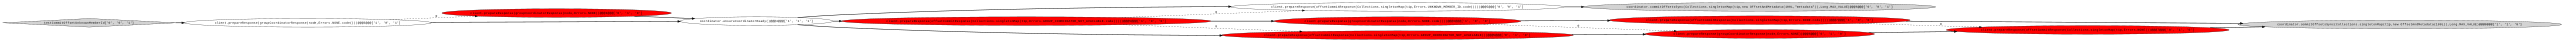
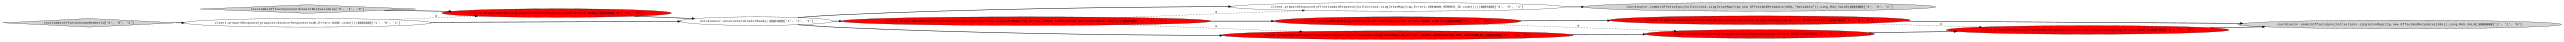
node "testCommitOffsetSyncCoordinatorNotAvailable['0', '1', '0']": added
